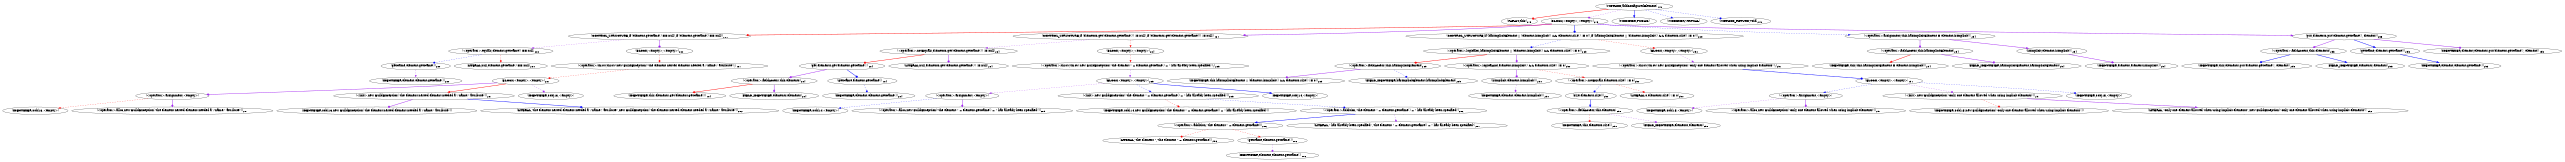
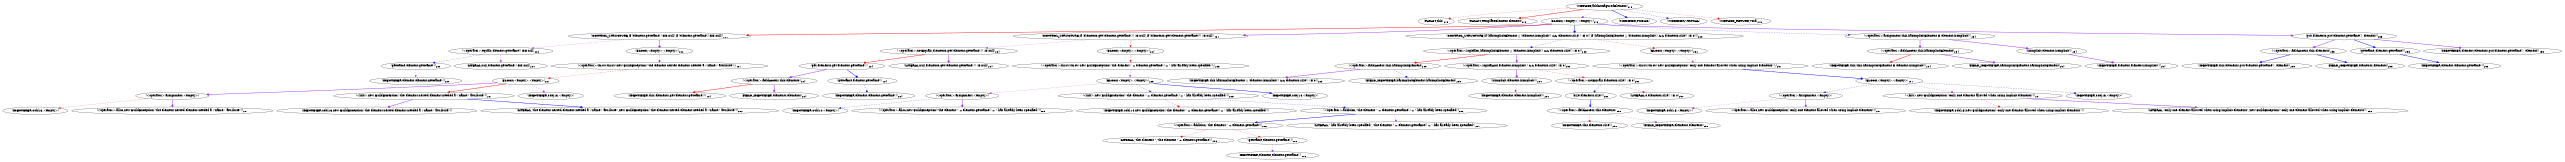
edge "(METHOD,addConfiguredElement)" -> "(PARAM,this)": style bold -> dashed
edge "(METHOD,addConfiguredElement)" -> "(METHOD_RETURN,void)": color blue -> red
node "(PARAM,TemplateElement element)": added
edge "(<operator>.equals,element.getName() == null)" -> "(LITERAL,null,element.getName() == null)": color red -> purple
